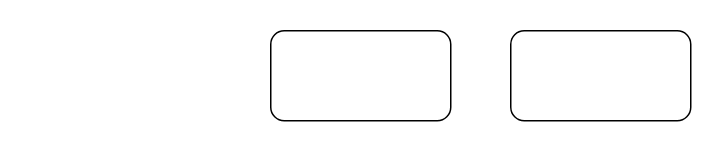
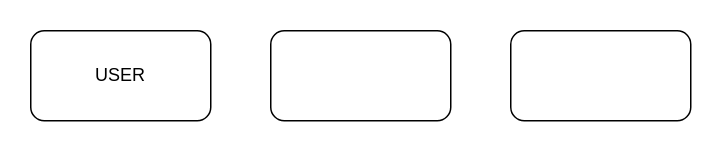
node "USER": added
